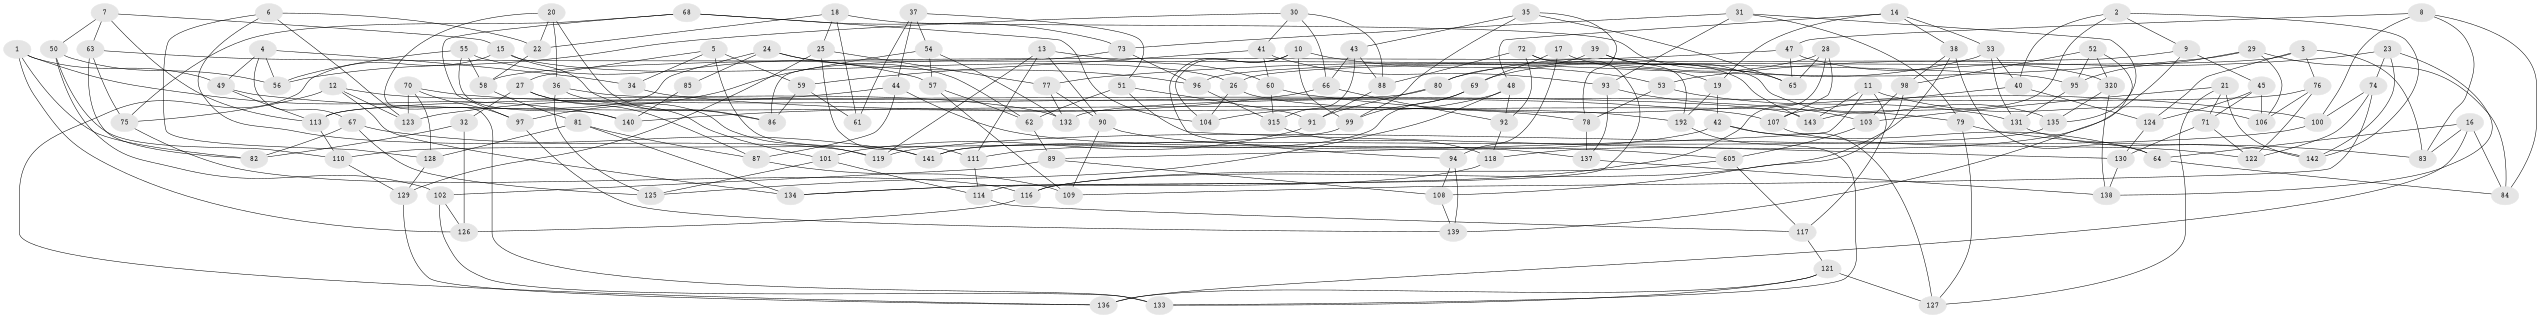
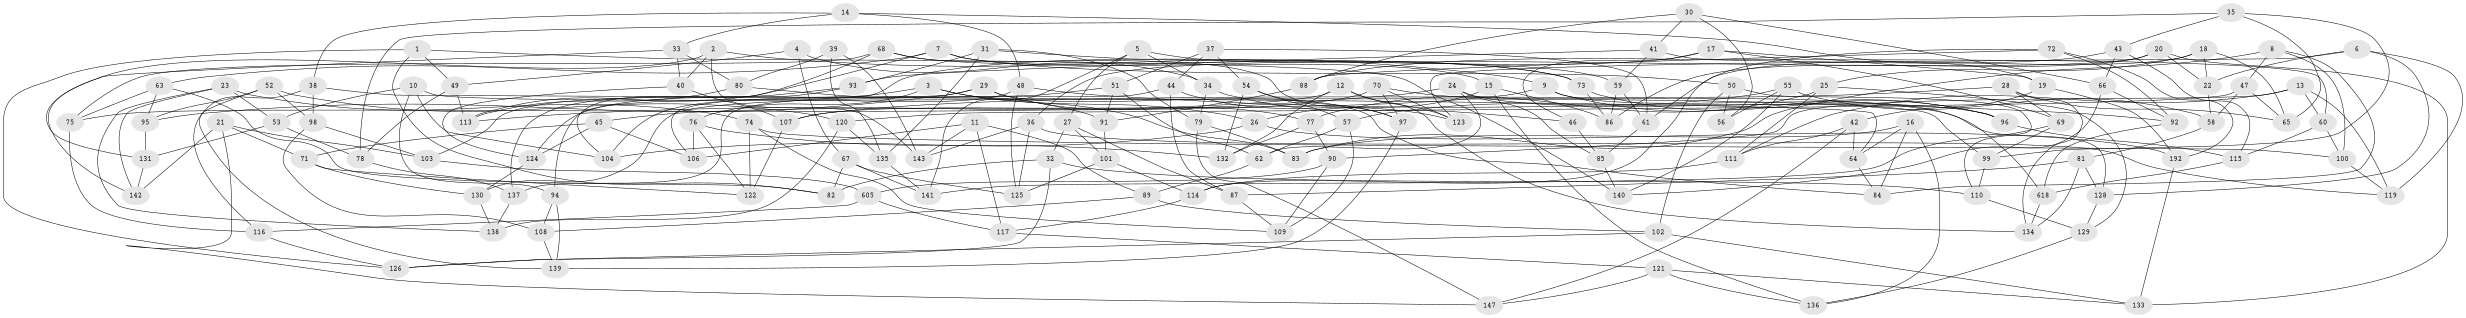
edge "4" -- "56": removed
node "320": label "320" -> "120"
node "315": label "315" -> "115"
node "46": added
edge "61" -- "85": added
edge "113" -- "110": now "32" -- "110"
node "118": label "118" -> "618"
node "127": label "127" -> "147"
